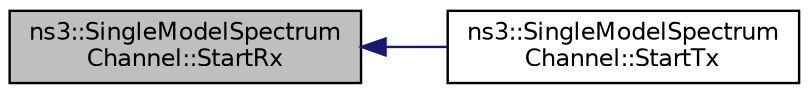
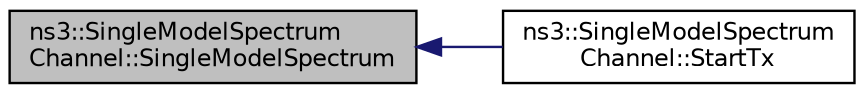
node "ns3::SingleModelSpectrum Channel::StartRx": label "ns3::SingleModelSpectrum Channel::StartRx" -> "ns3::SingleModelSpectrum Channel::SingleModelSpectrum"
